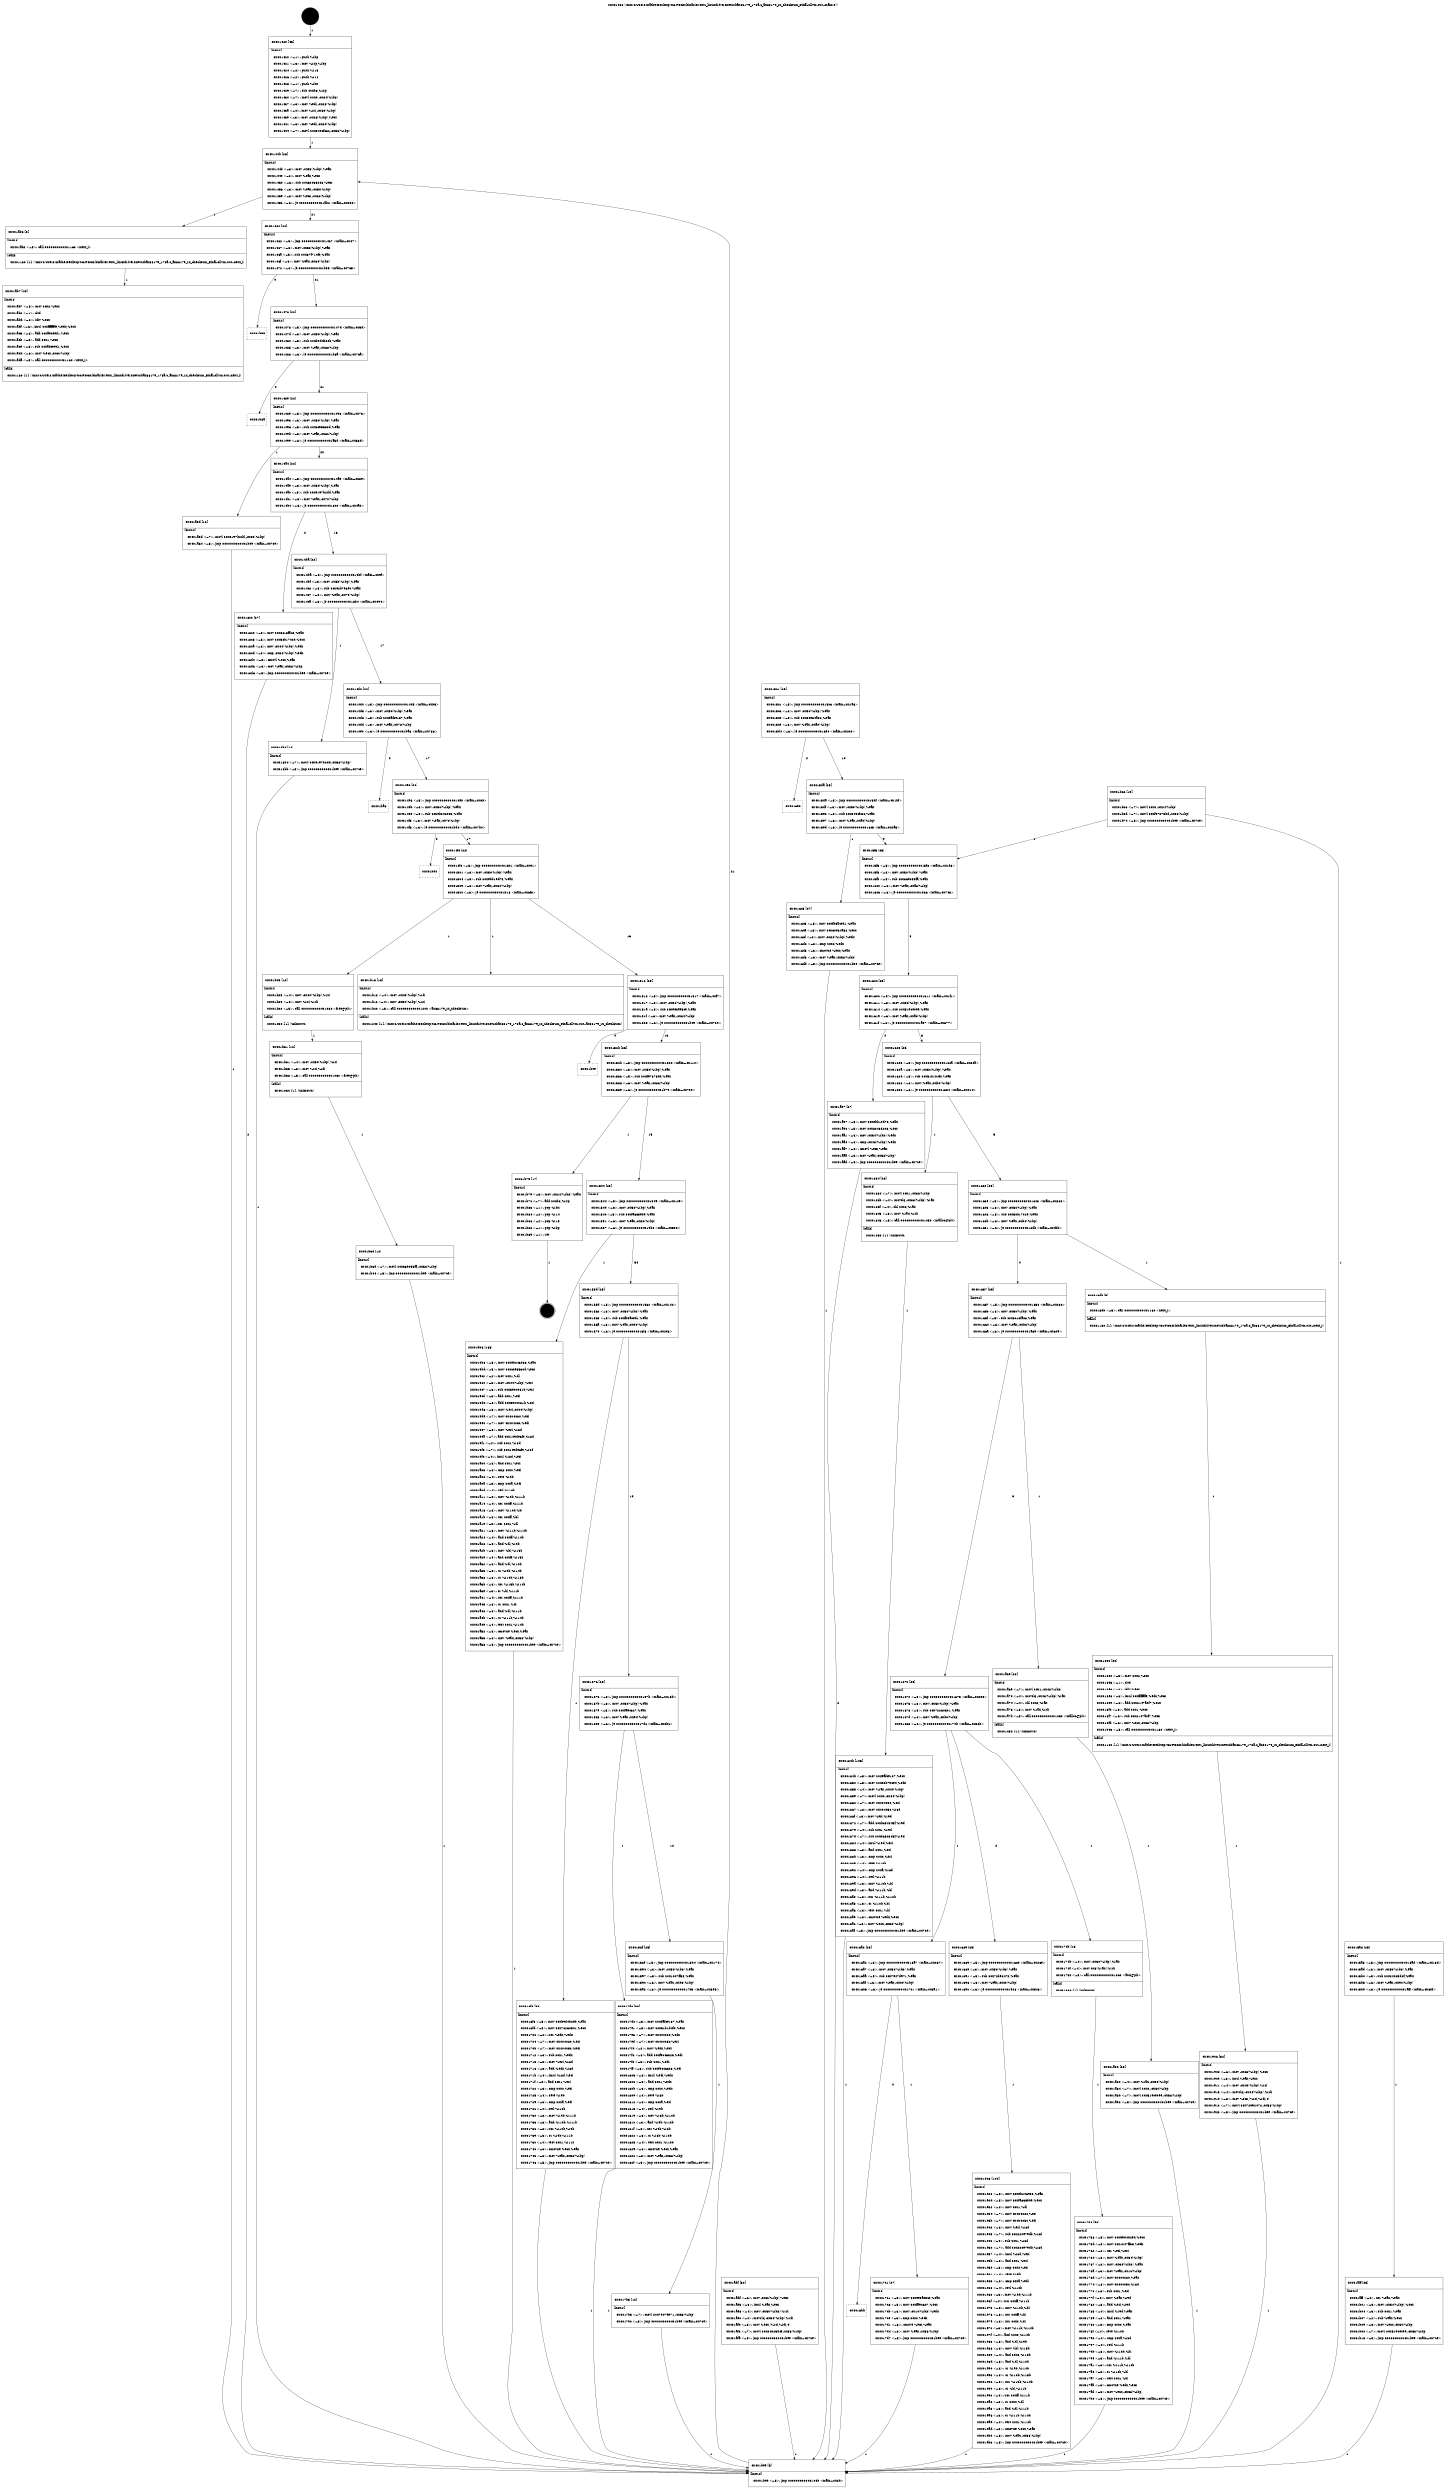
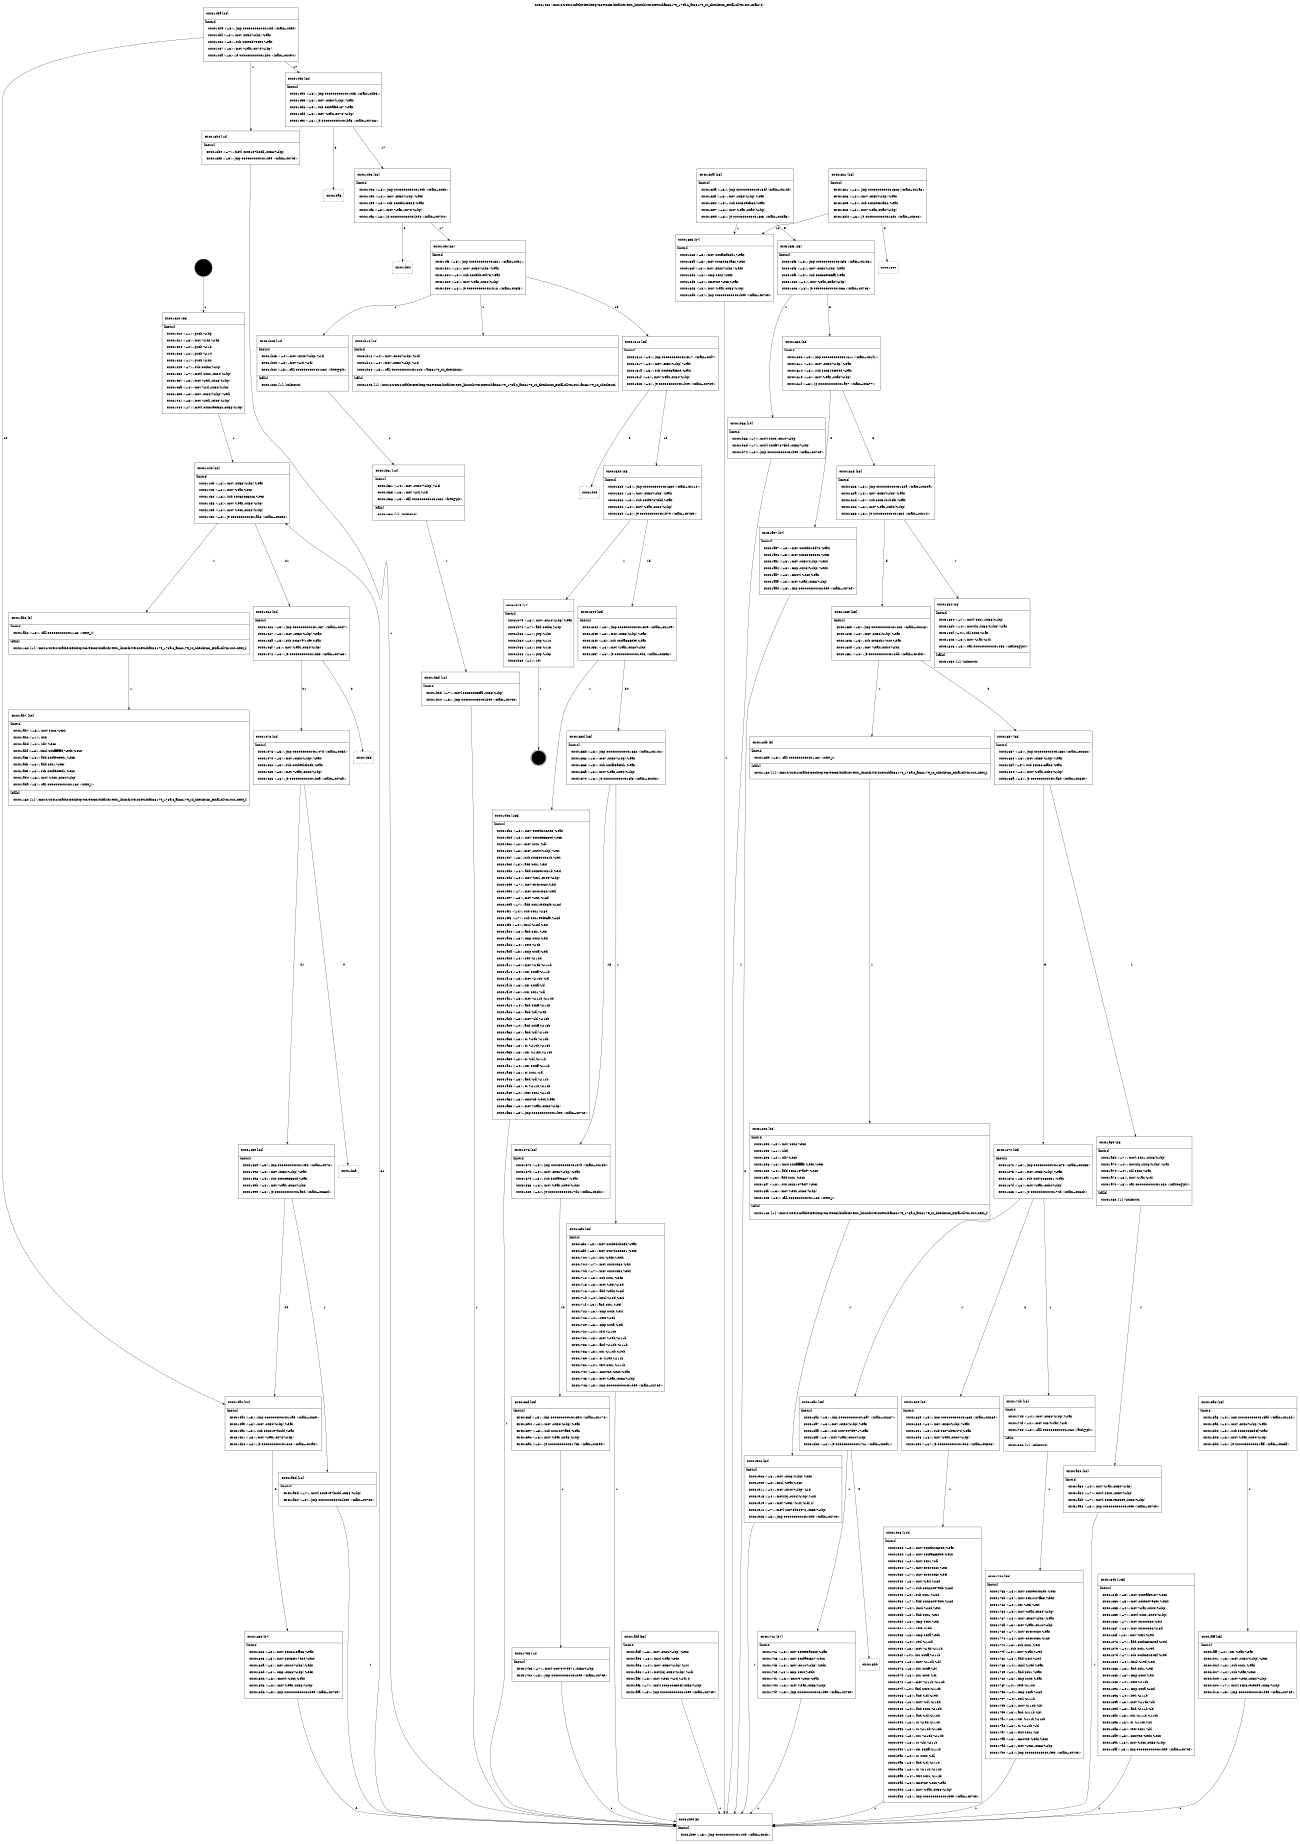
edge "0x4014a4 [22]" -> "0x4014ba [22]": reversed
edge "0x4015c1 [25]" -> "0x4015da [25]": now "0x4015c1 [25]" -> "0x4016c5 [27]"
edge "0x401b66 [19]" -> "0x4015f3 [25]": reversed
edge "0x401834 [23]" -> "0x40184b [105]": removed, label "1"
node "0x4017dc [88]": removed
